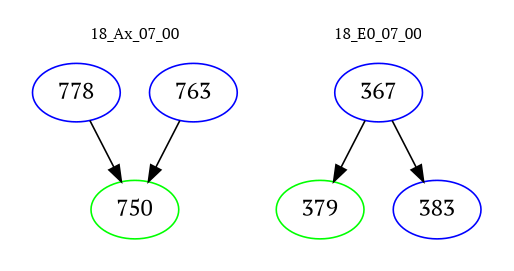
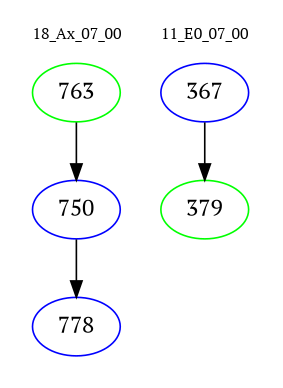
cluster "18_E0_07_00": label "18_E0_07_00" -> "11_E0_07_00"
node "763": color blue -> green
edge "778" -> "750": reversed
node "750": color green -> blue
node "383": removed
